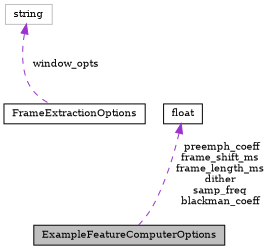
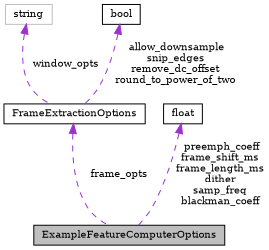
node "bool": added
edge "ExampleFeatureComputerOptions" -> "FrameExtractionOptions": added, label "frame_opts"
